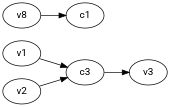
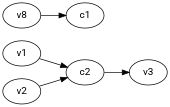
node "c3": label "c3" -> "c2"
